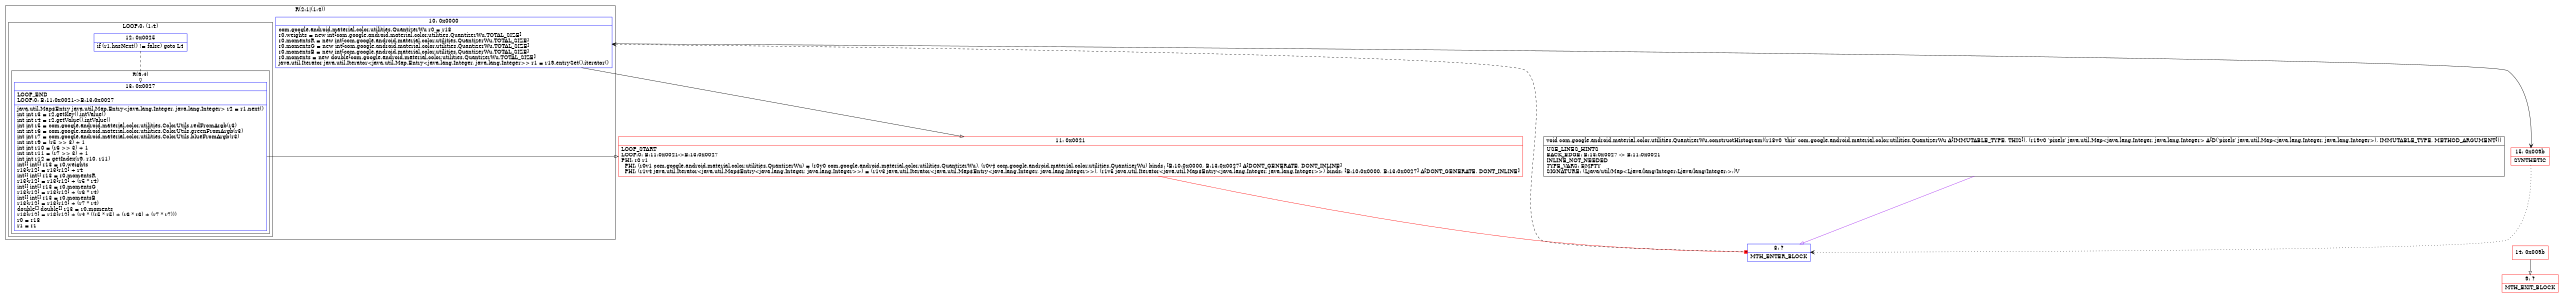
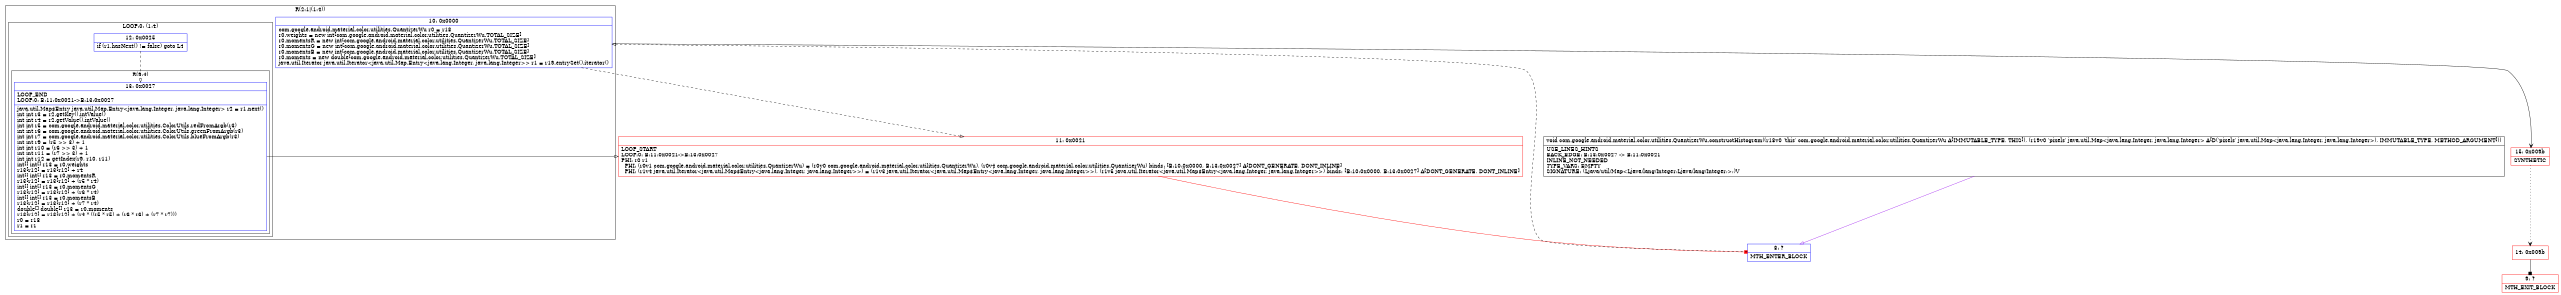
edge "8: ?" -> "10: 0x0000": arrowhead vee -> onormal
edge "10: 0x0000" -> "11: 0x0021": style solid -> dashed
edge "15: 0x009b" -> "8: ?": now "15: 0x009b" -> "14: 0x009b"
edge "14: 0x009b" -> "9: ?": arrowhead onormal -> box
